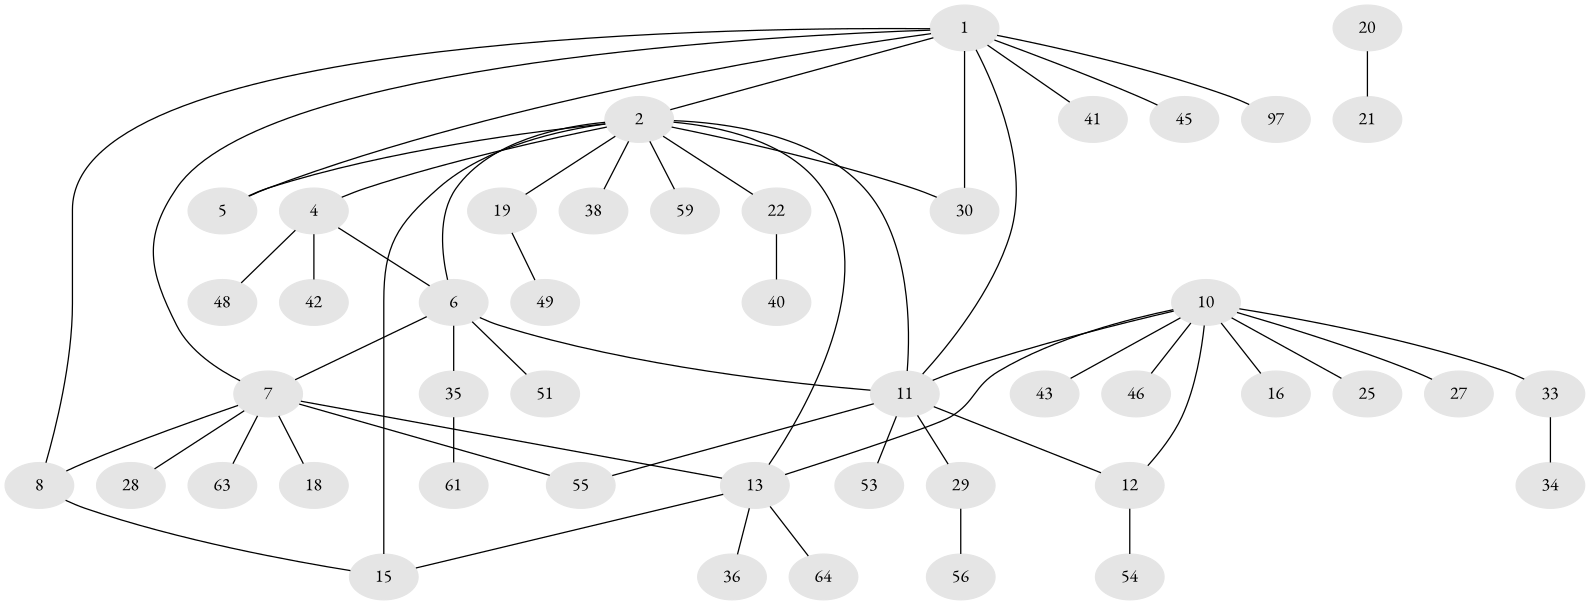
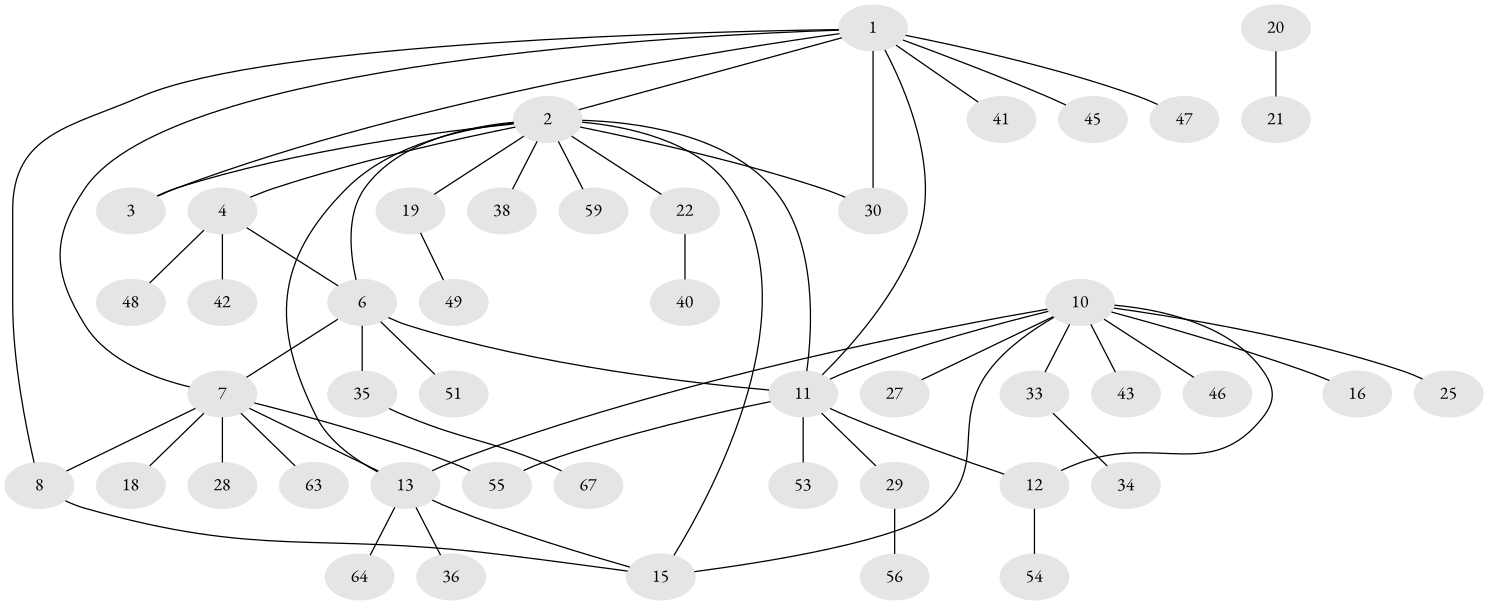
node "97": label "97" -> "47"
node "5": label "5" -> "3"
node "61": label "61" -> "67"
edge "10" -- "15": added
